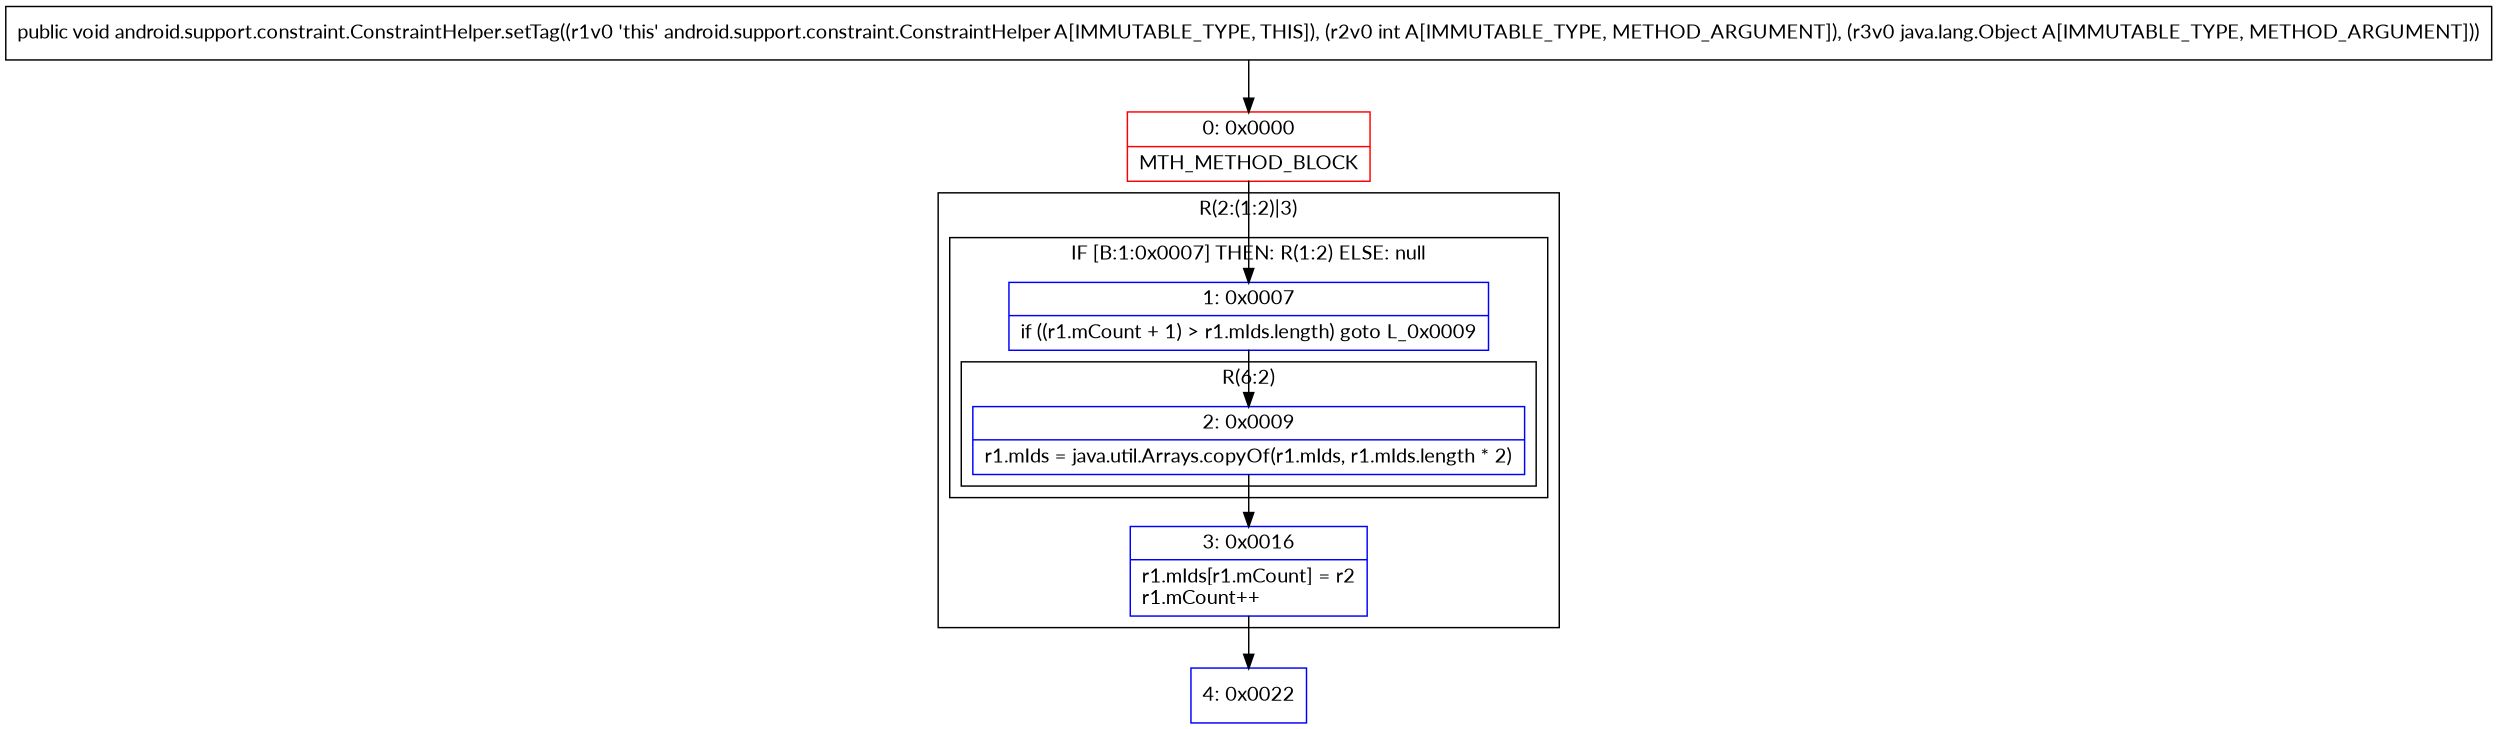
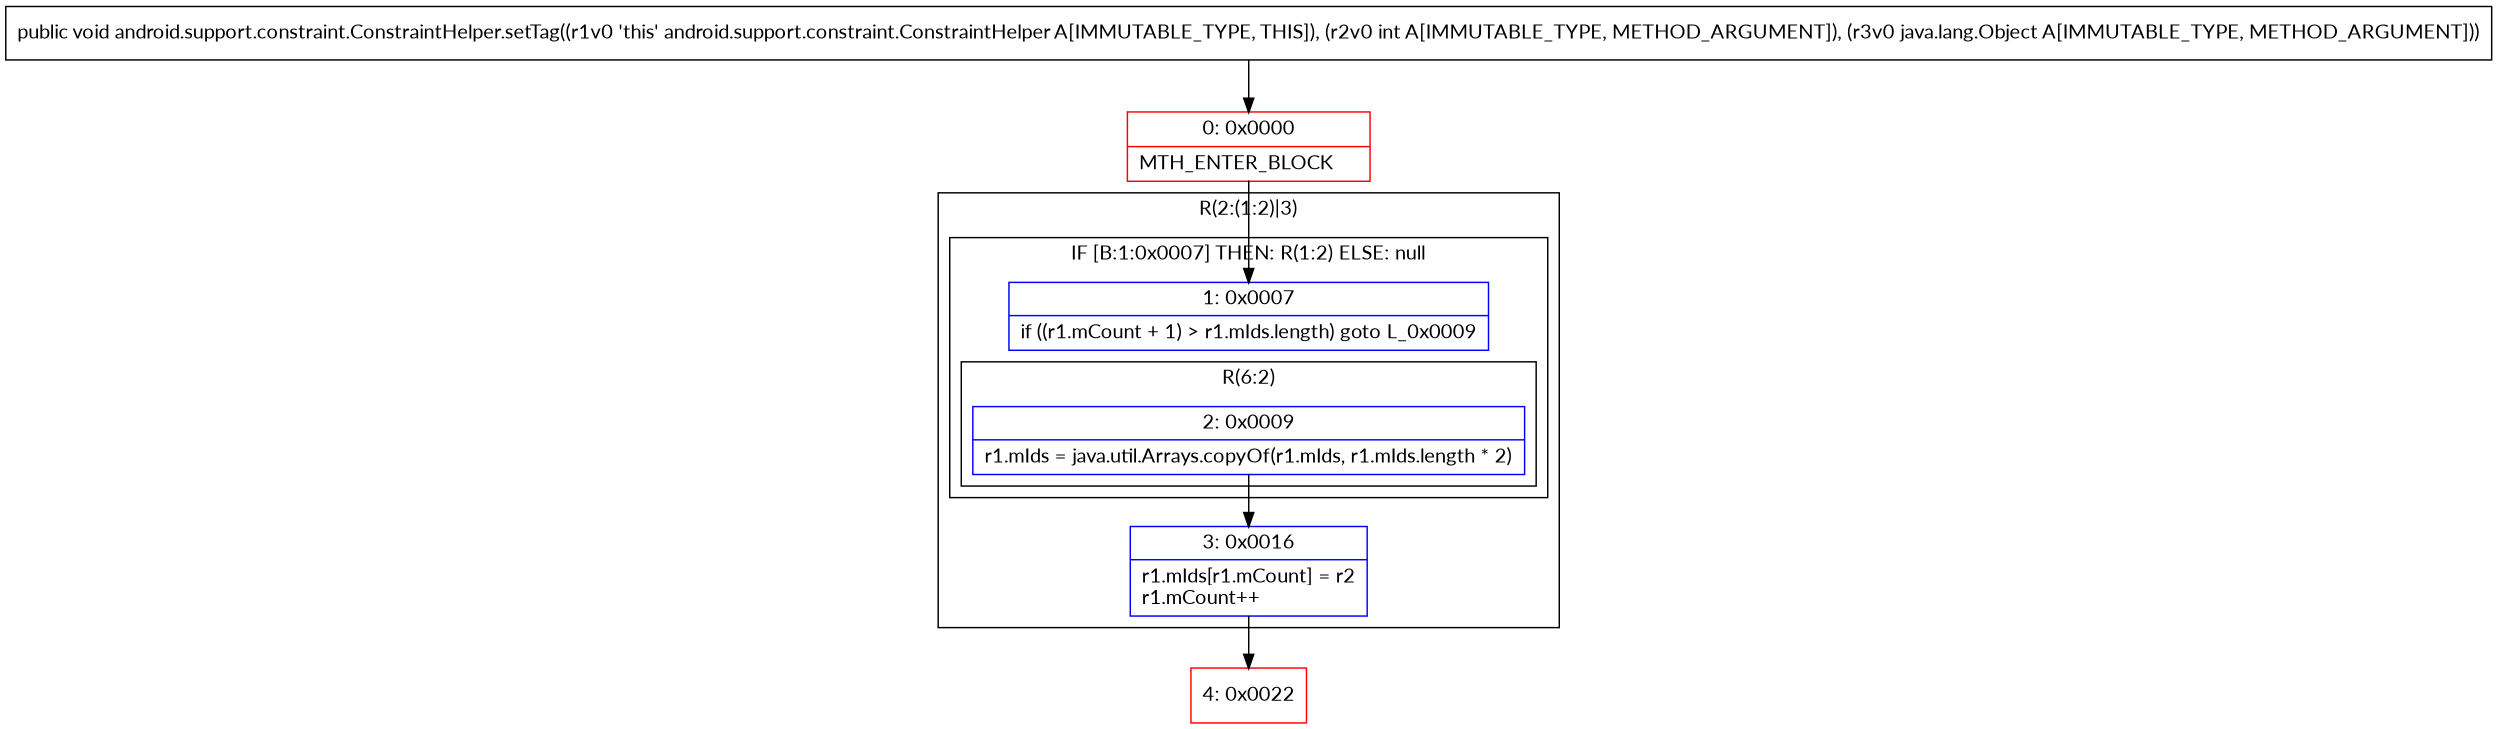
node "0: 0x0000": text "MTH_METHOD_BLOCK" -> "MTH_ENTER_BLOCK"
edge "1: 0x0007" -> "2: 0x0009": removed
node "4: 0x0022": color blue -> red
